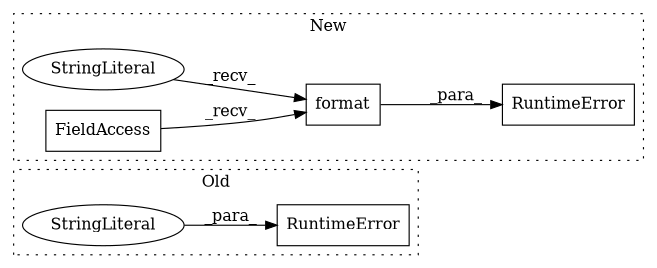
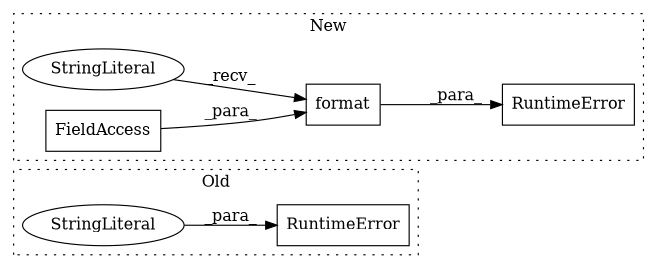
edge "FieldAccess" -> "format": label "_recv_" -> "_para_"
